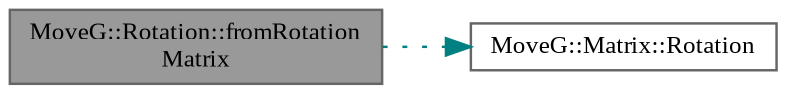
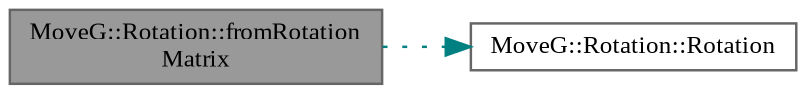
node "MoveG::Matrix::Rotation": label "MoveG::Matrix::Rotation" -> "MoveG::Rotation::Rotation"
